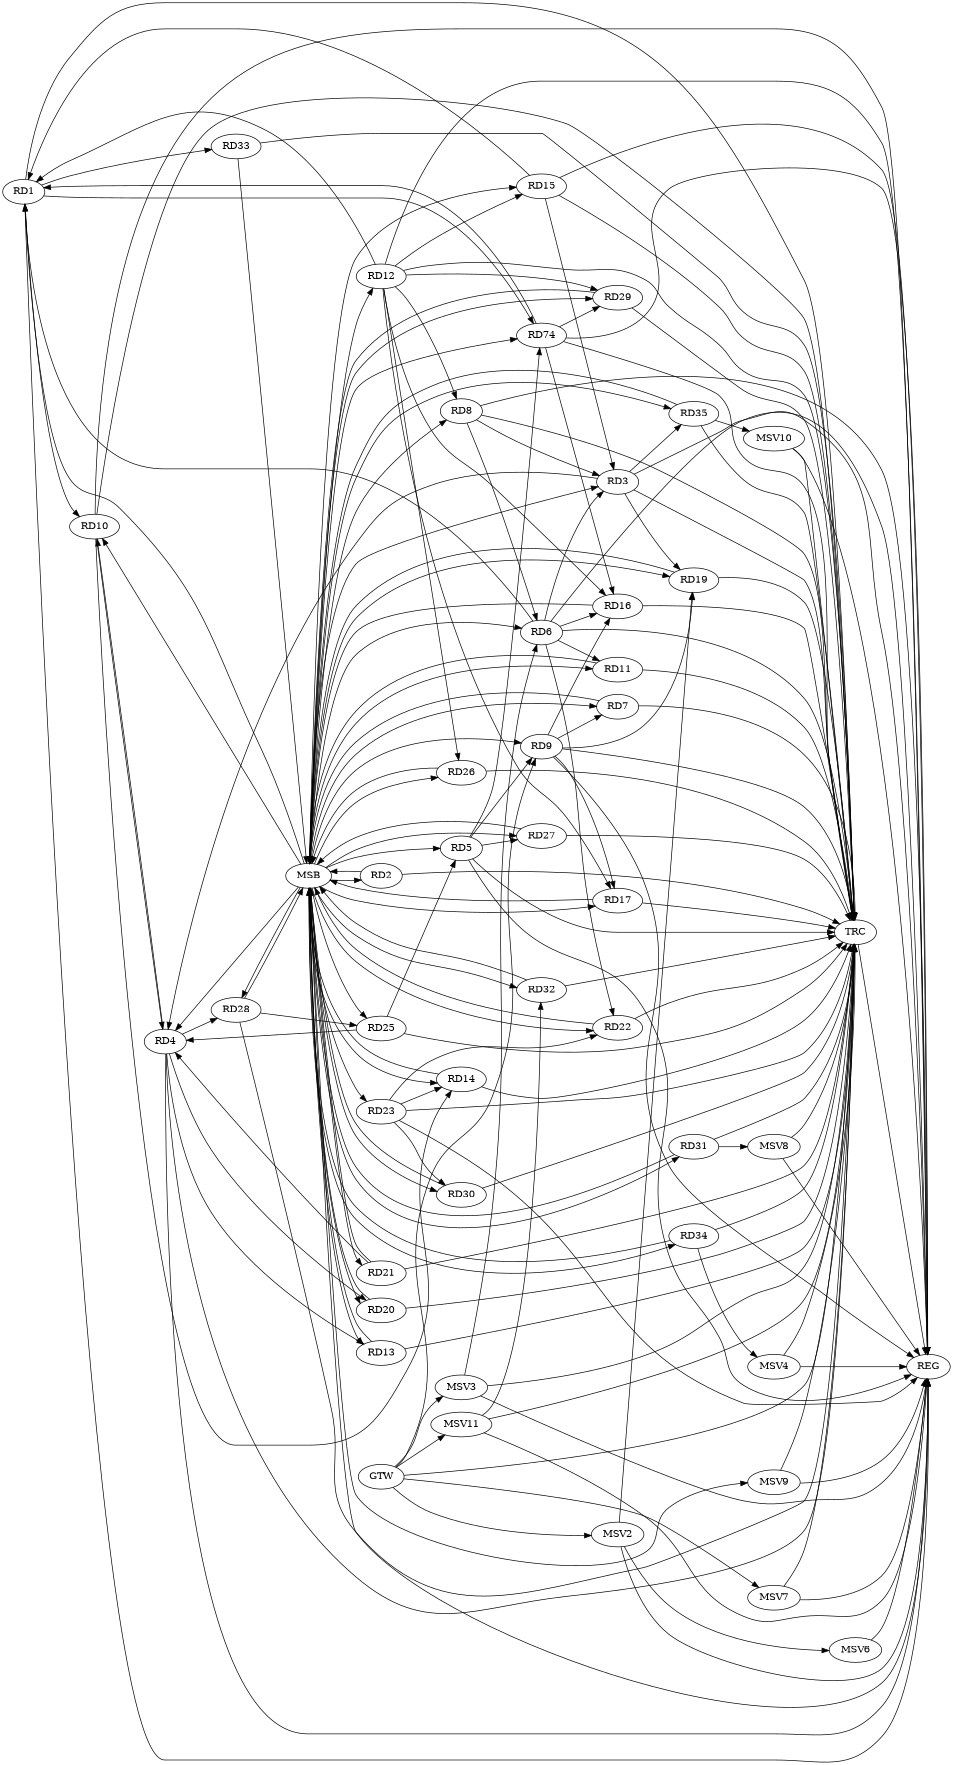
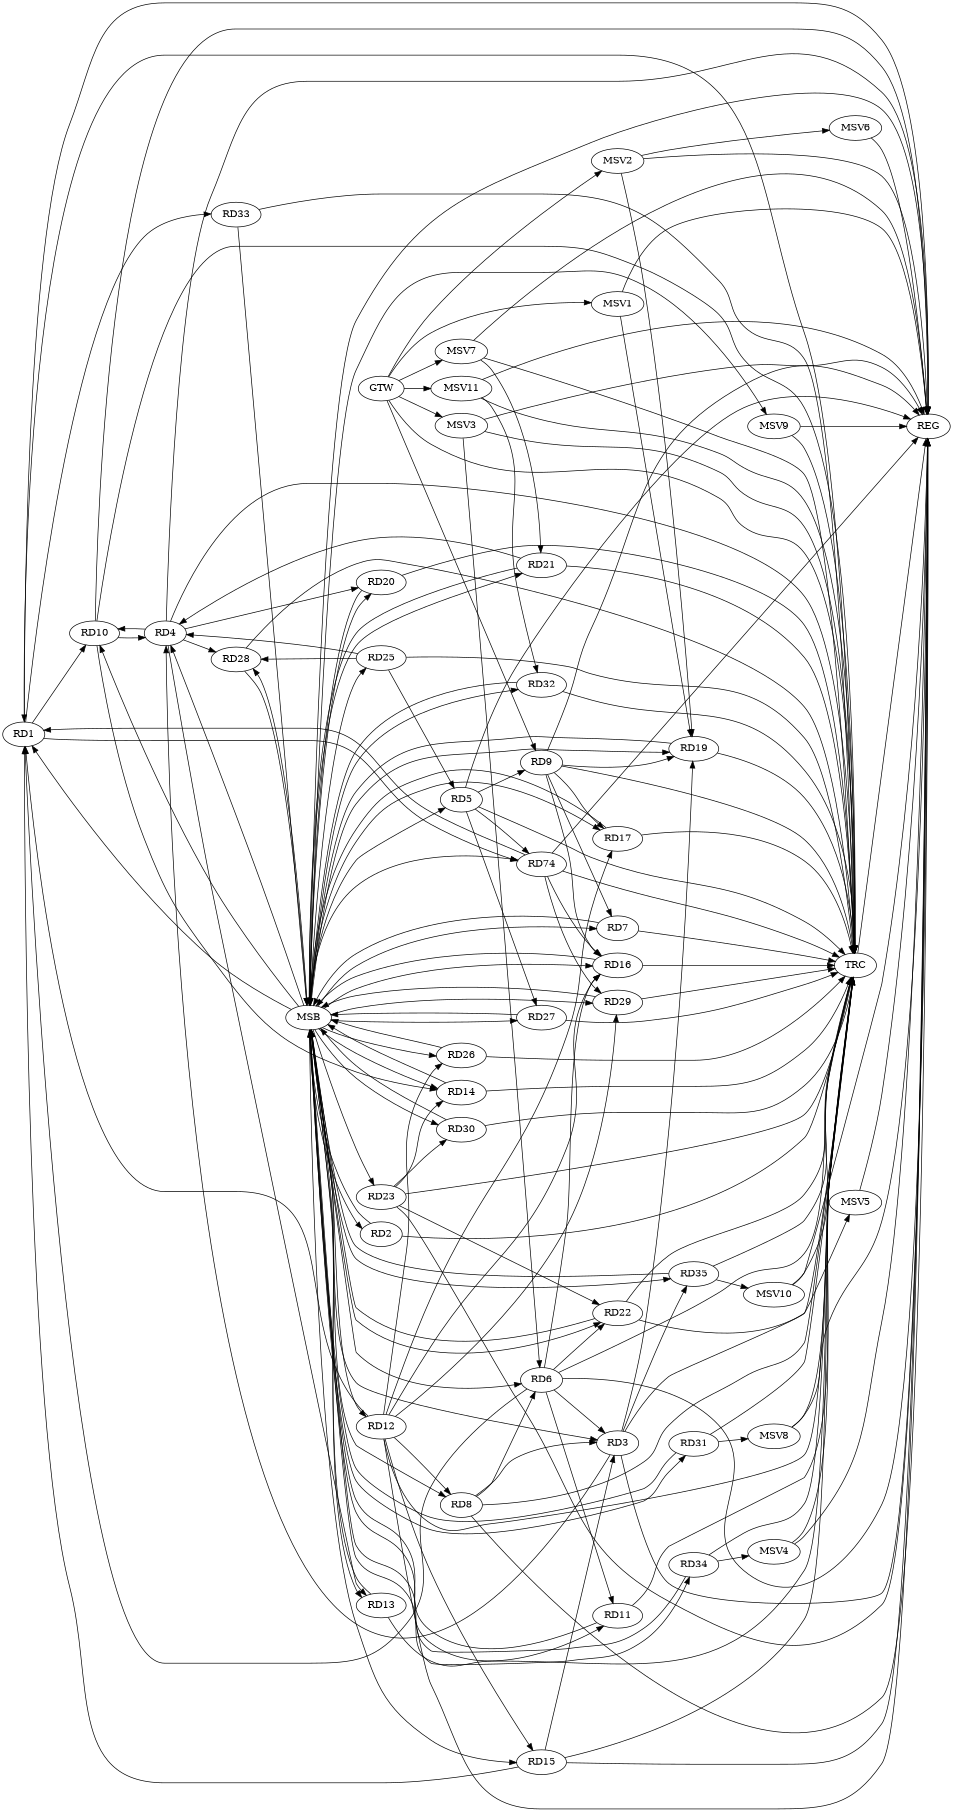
edge "RD1" -> "TRC": reversed
node "MSV1": added
edge "MSV7" -> "RD21": added
edge "MSB" -> "RD9": now "MSB" -> "RD16"
edge "RD28" -> "RD25": reversed
node "MSV5": added
